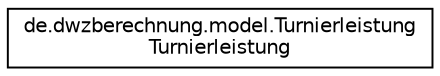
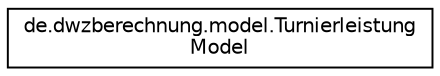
node "de.dwzberechnung.model.Turnierleistung Turnierleistung": label "de.dwzberechnung.model.Turnierleistung Turnierleistung" -> "de.dwzberechnung.model.Turnierleistung Model"
